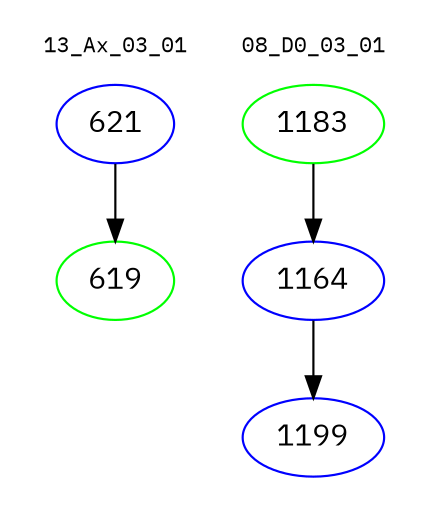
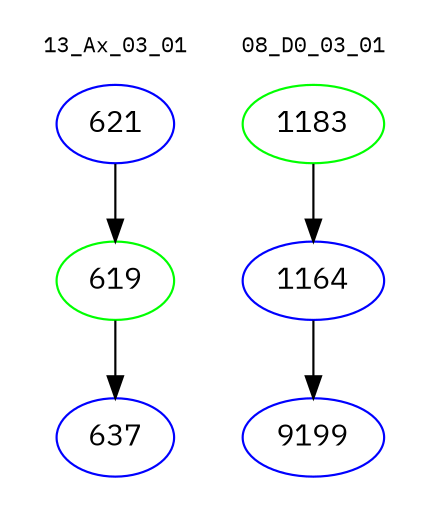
node "637": added
node "1199": label "1199" -> "9199"
